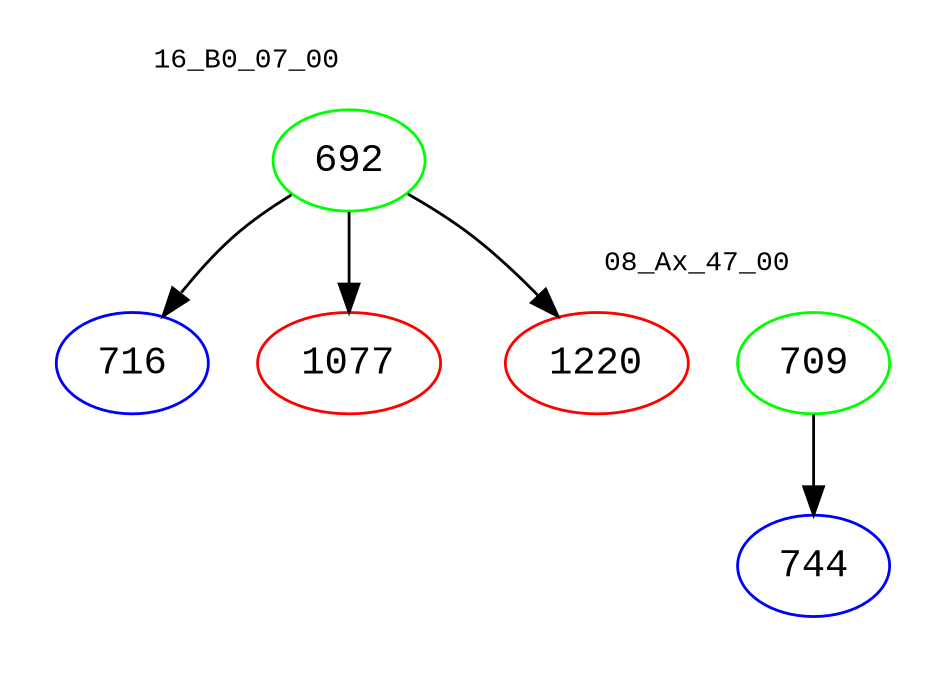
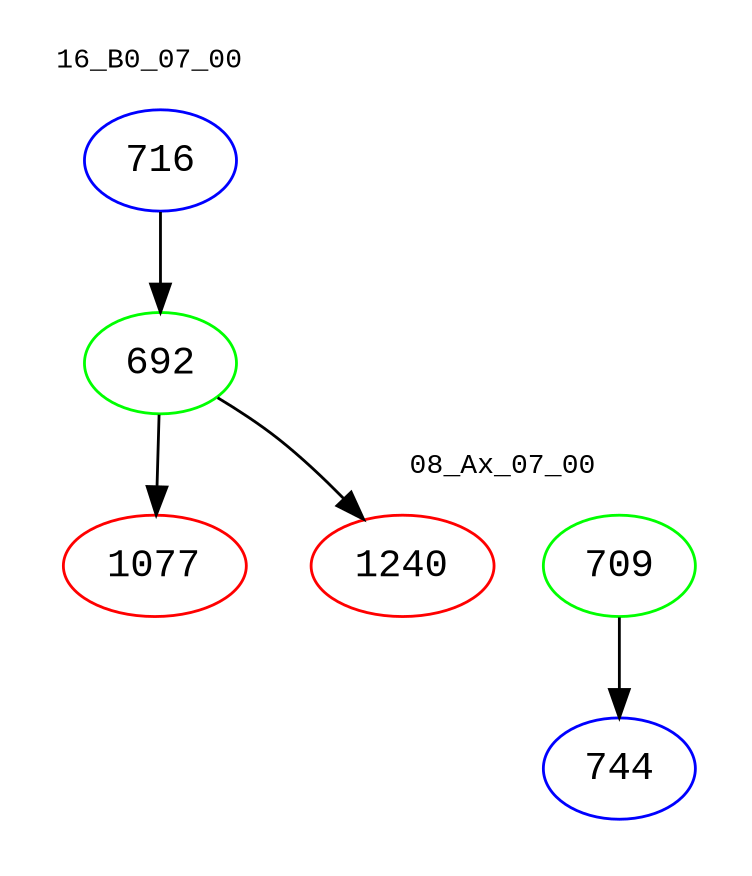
edge "692" -> "716": reversed
cluster "08_Ax_47_00": label "08_Ax_47_00" -> "08_Ax_07_00"
node "1220": label "1220" -> "1240"
